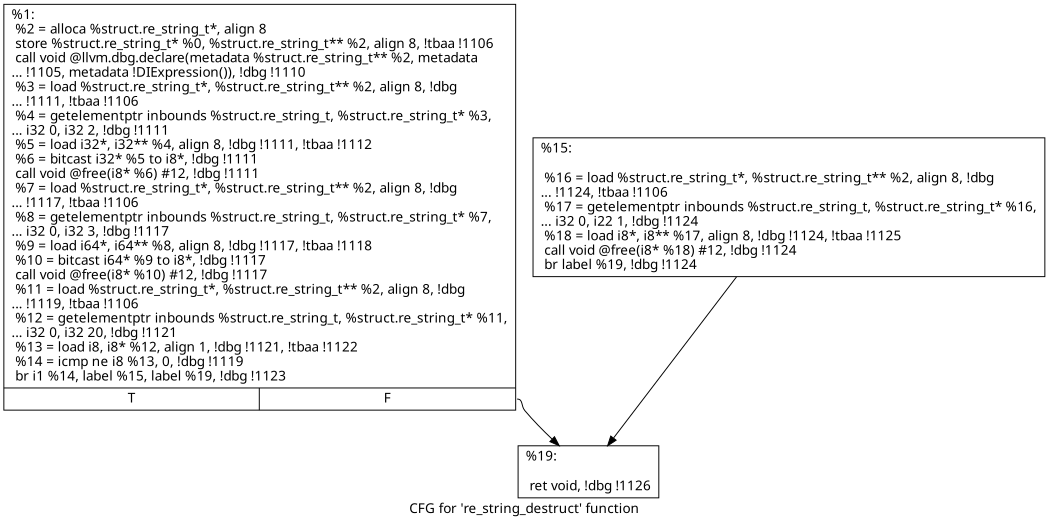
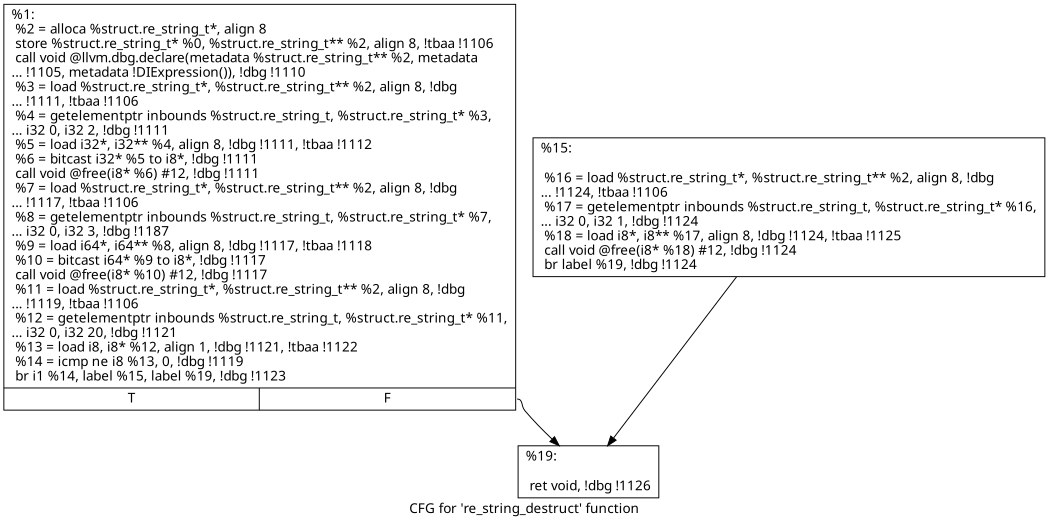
node "%15:": text "... i32 0, i22 1, !dbg !1124" -> "... i32 0, i32 1, !dbg !1124"
node "%1:": text "... i32 0, i32 3, !dbg !1117" -> "... i32 0, i32 3, !dbg !1187"
